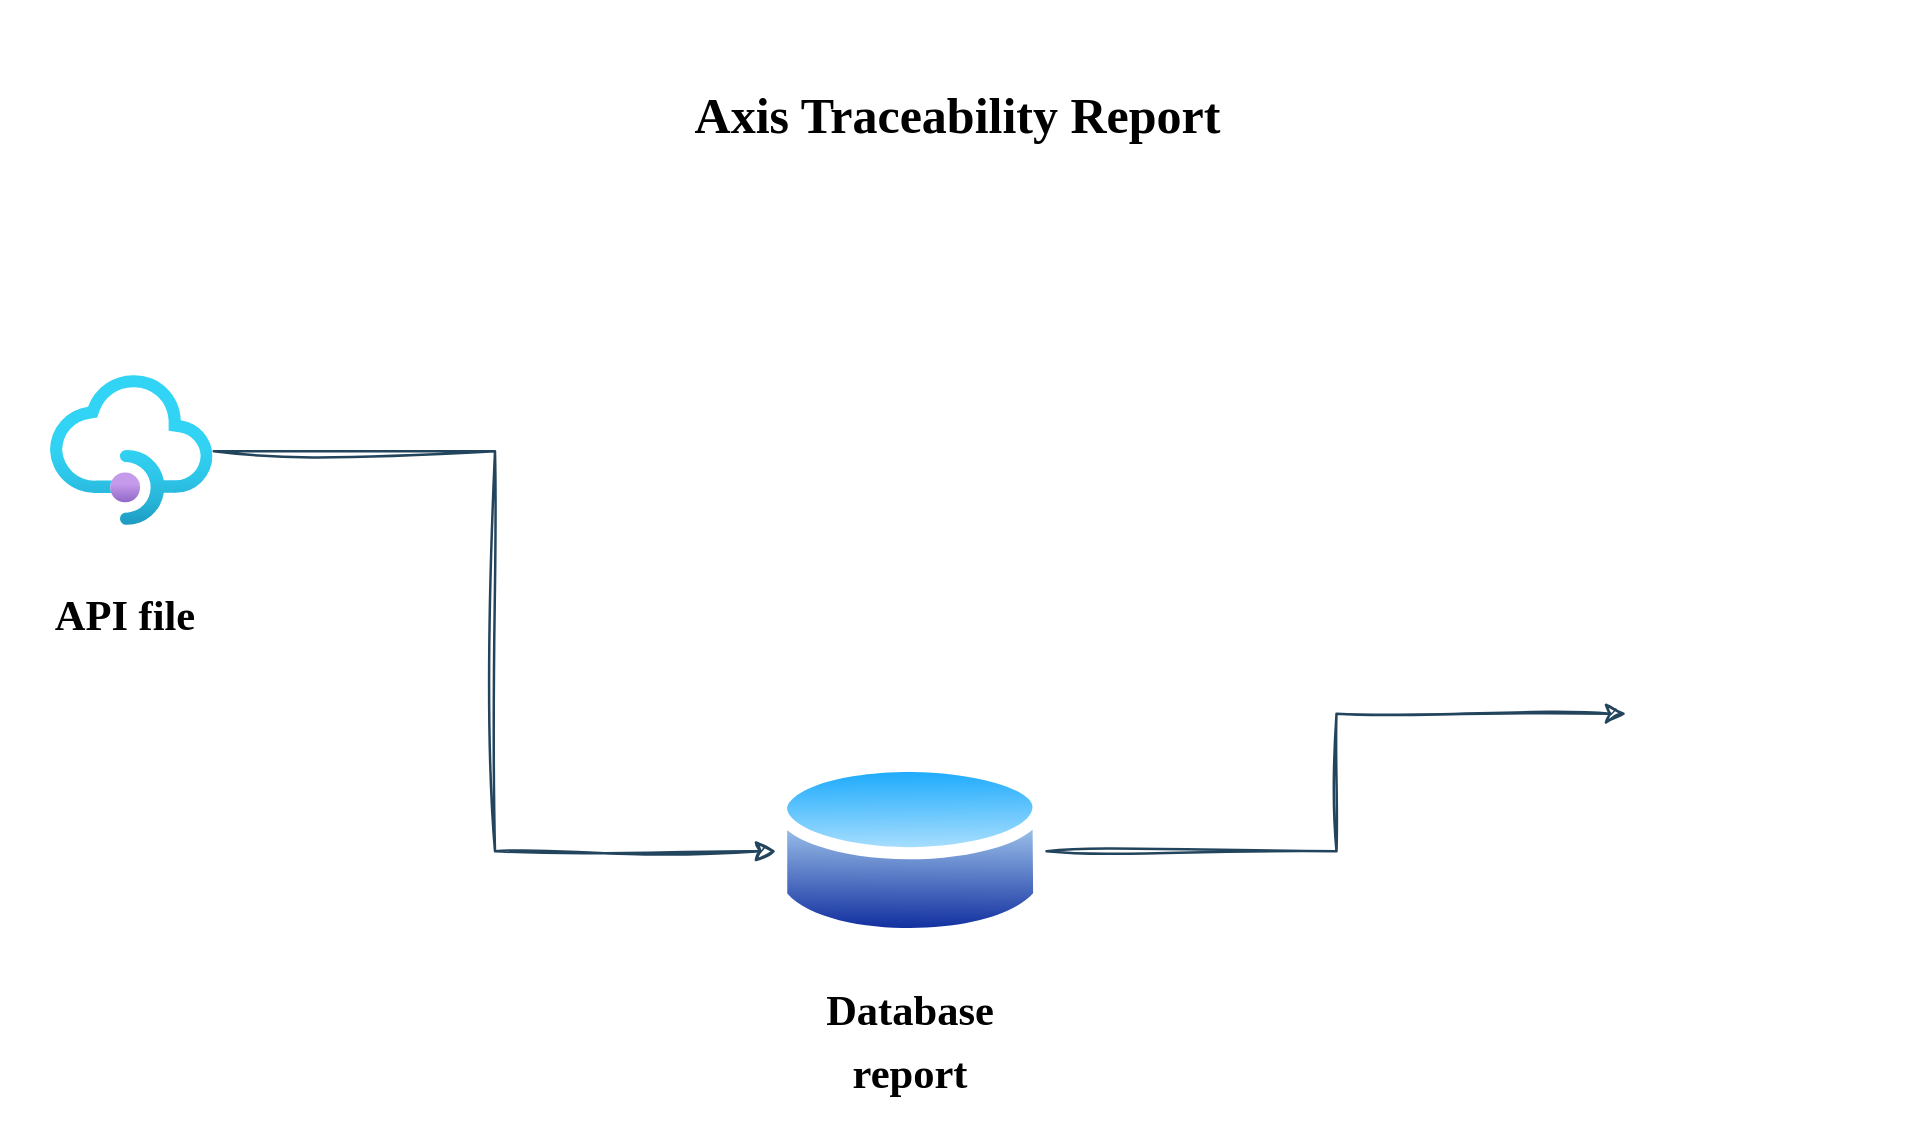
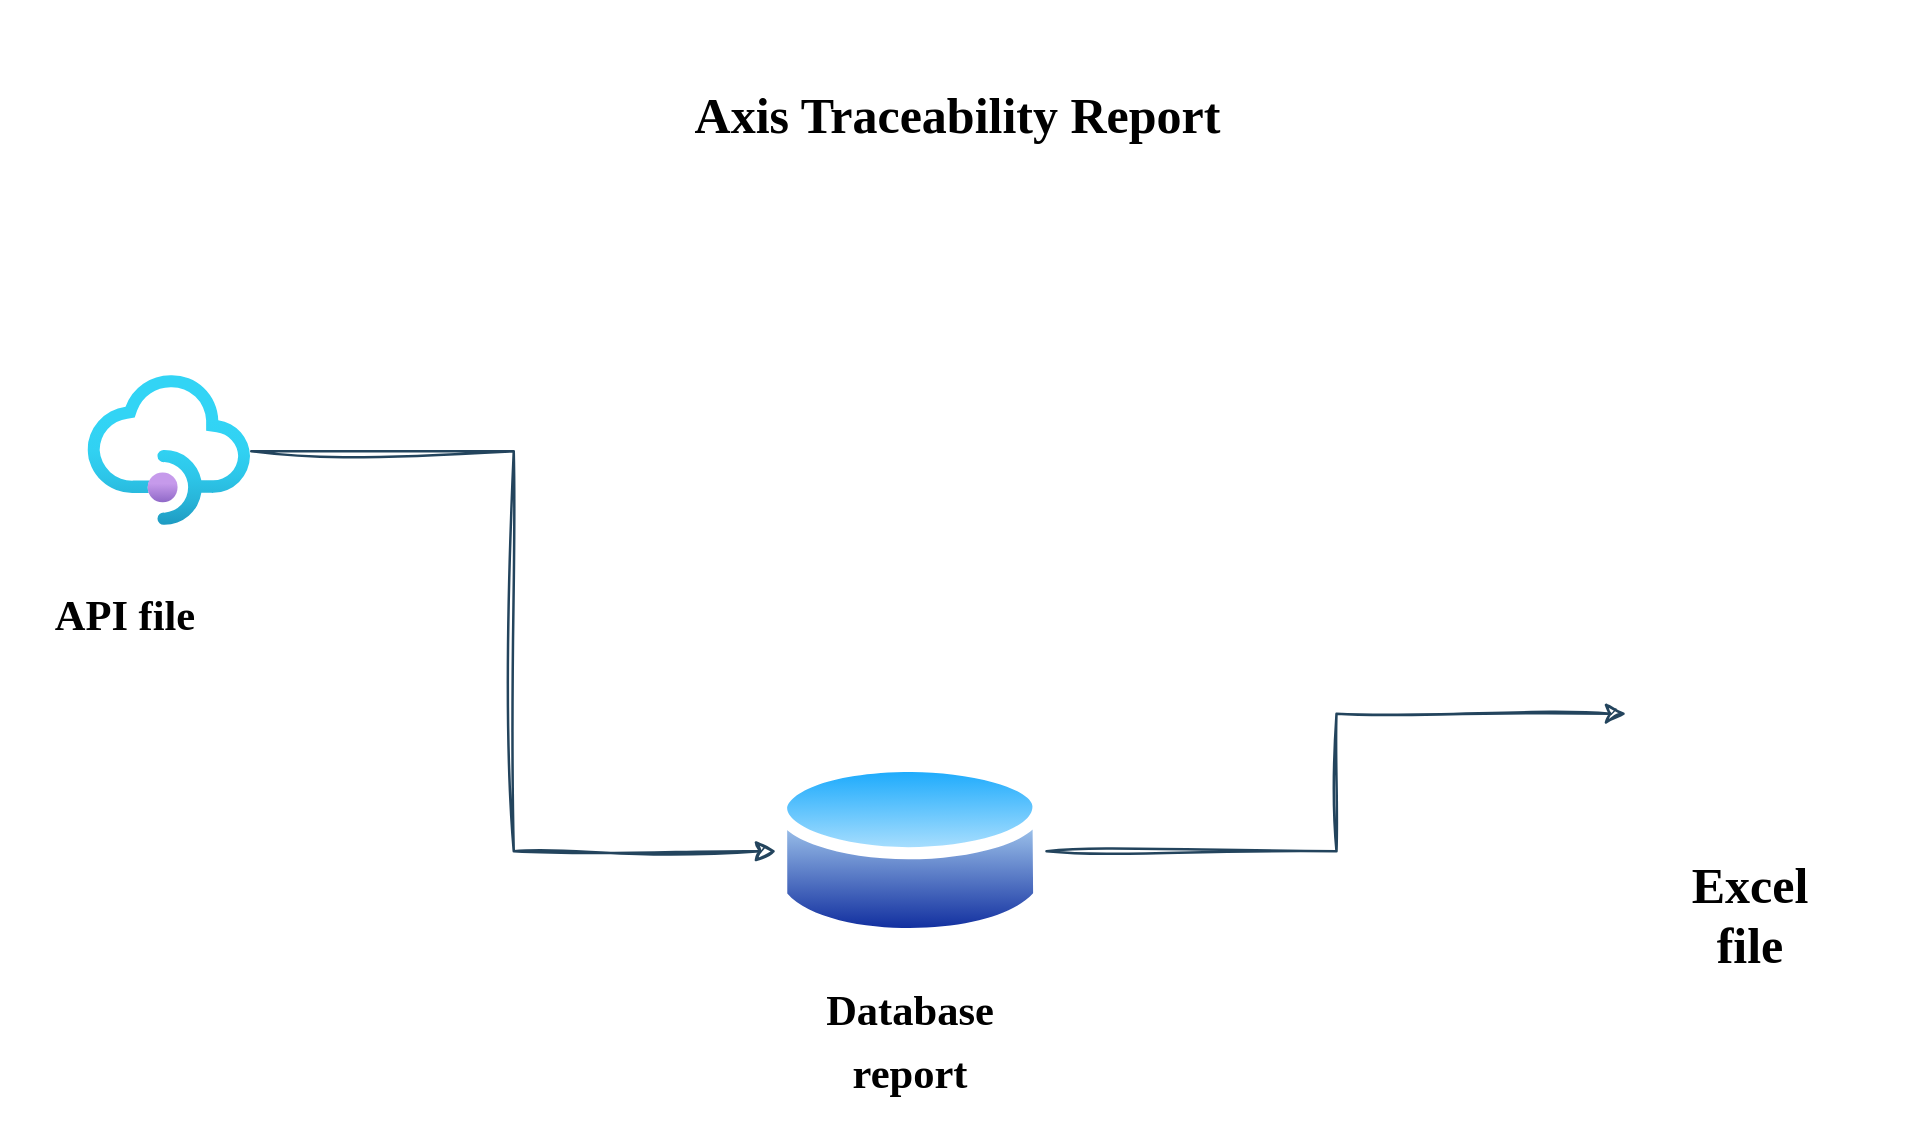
node "API": moved (133, 451) -> (170, 451)
node "Excel file": added
